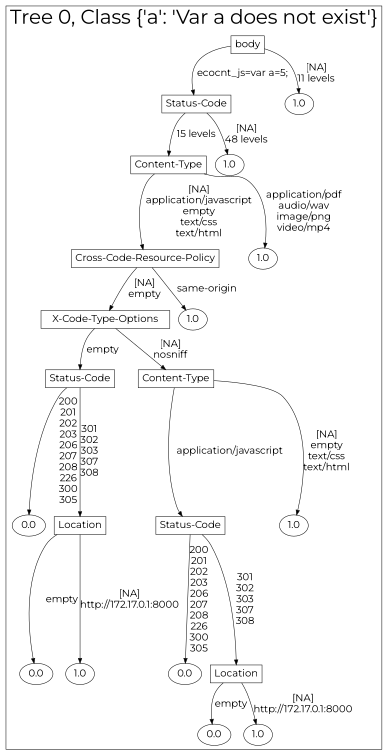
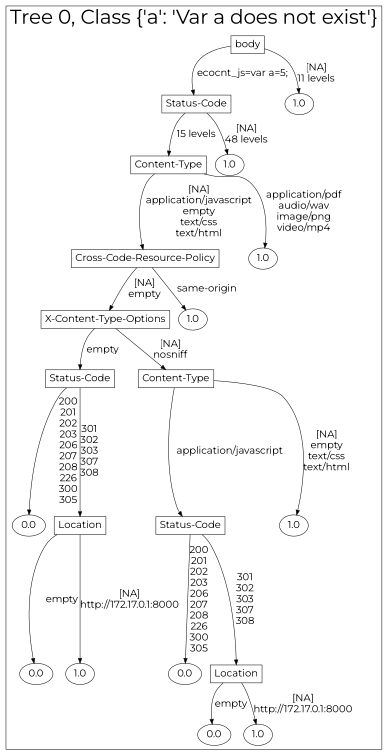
node "X-Code-Type-Options": label "X-Code-Type-Options" -> "X-Content-Type-Options"
